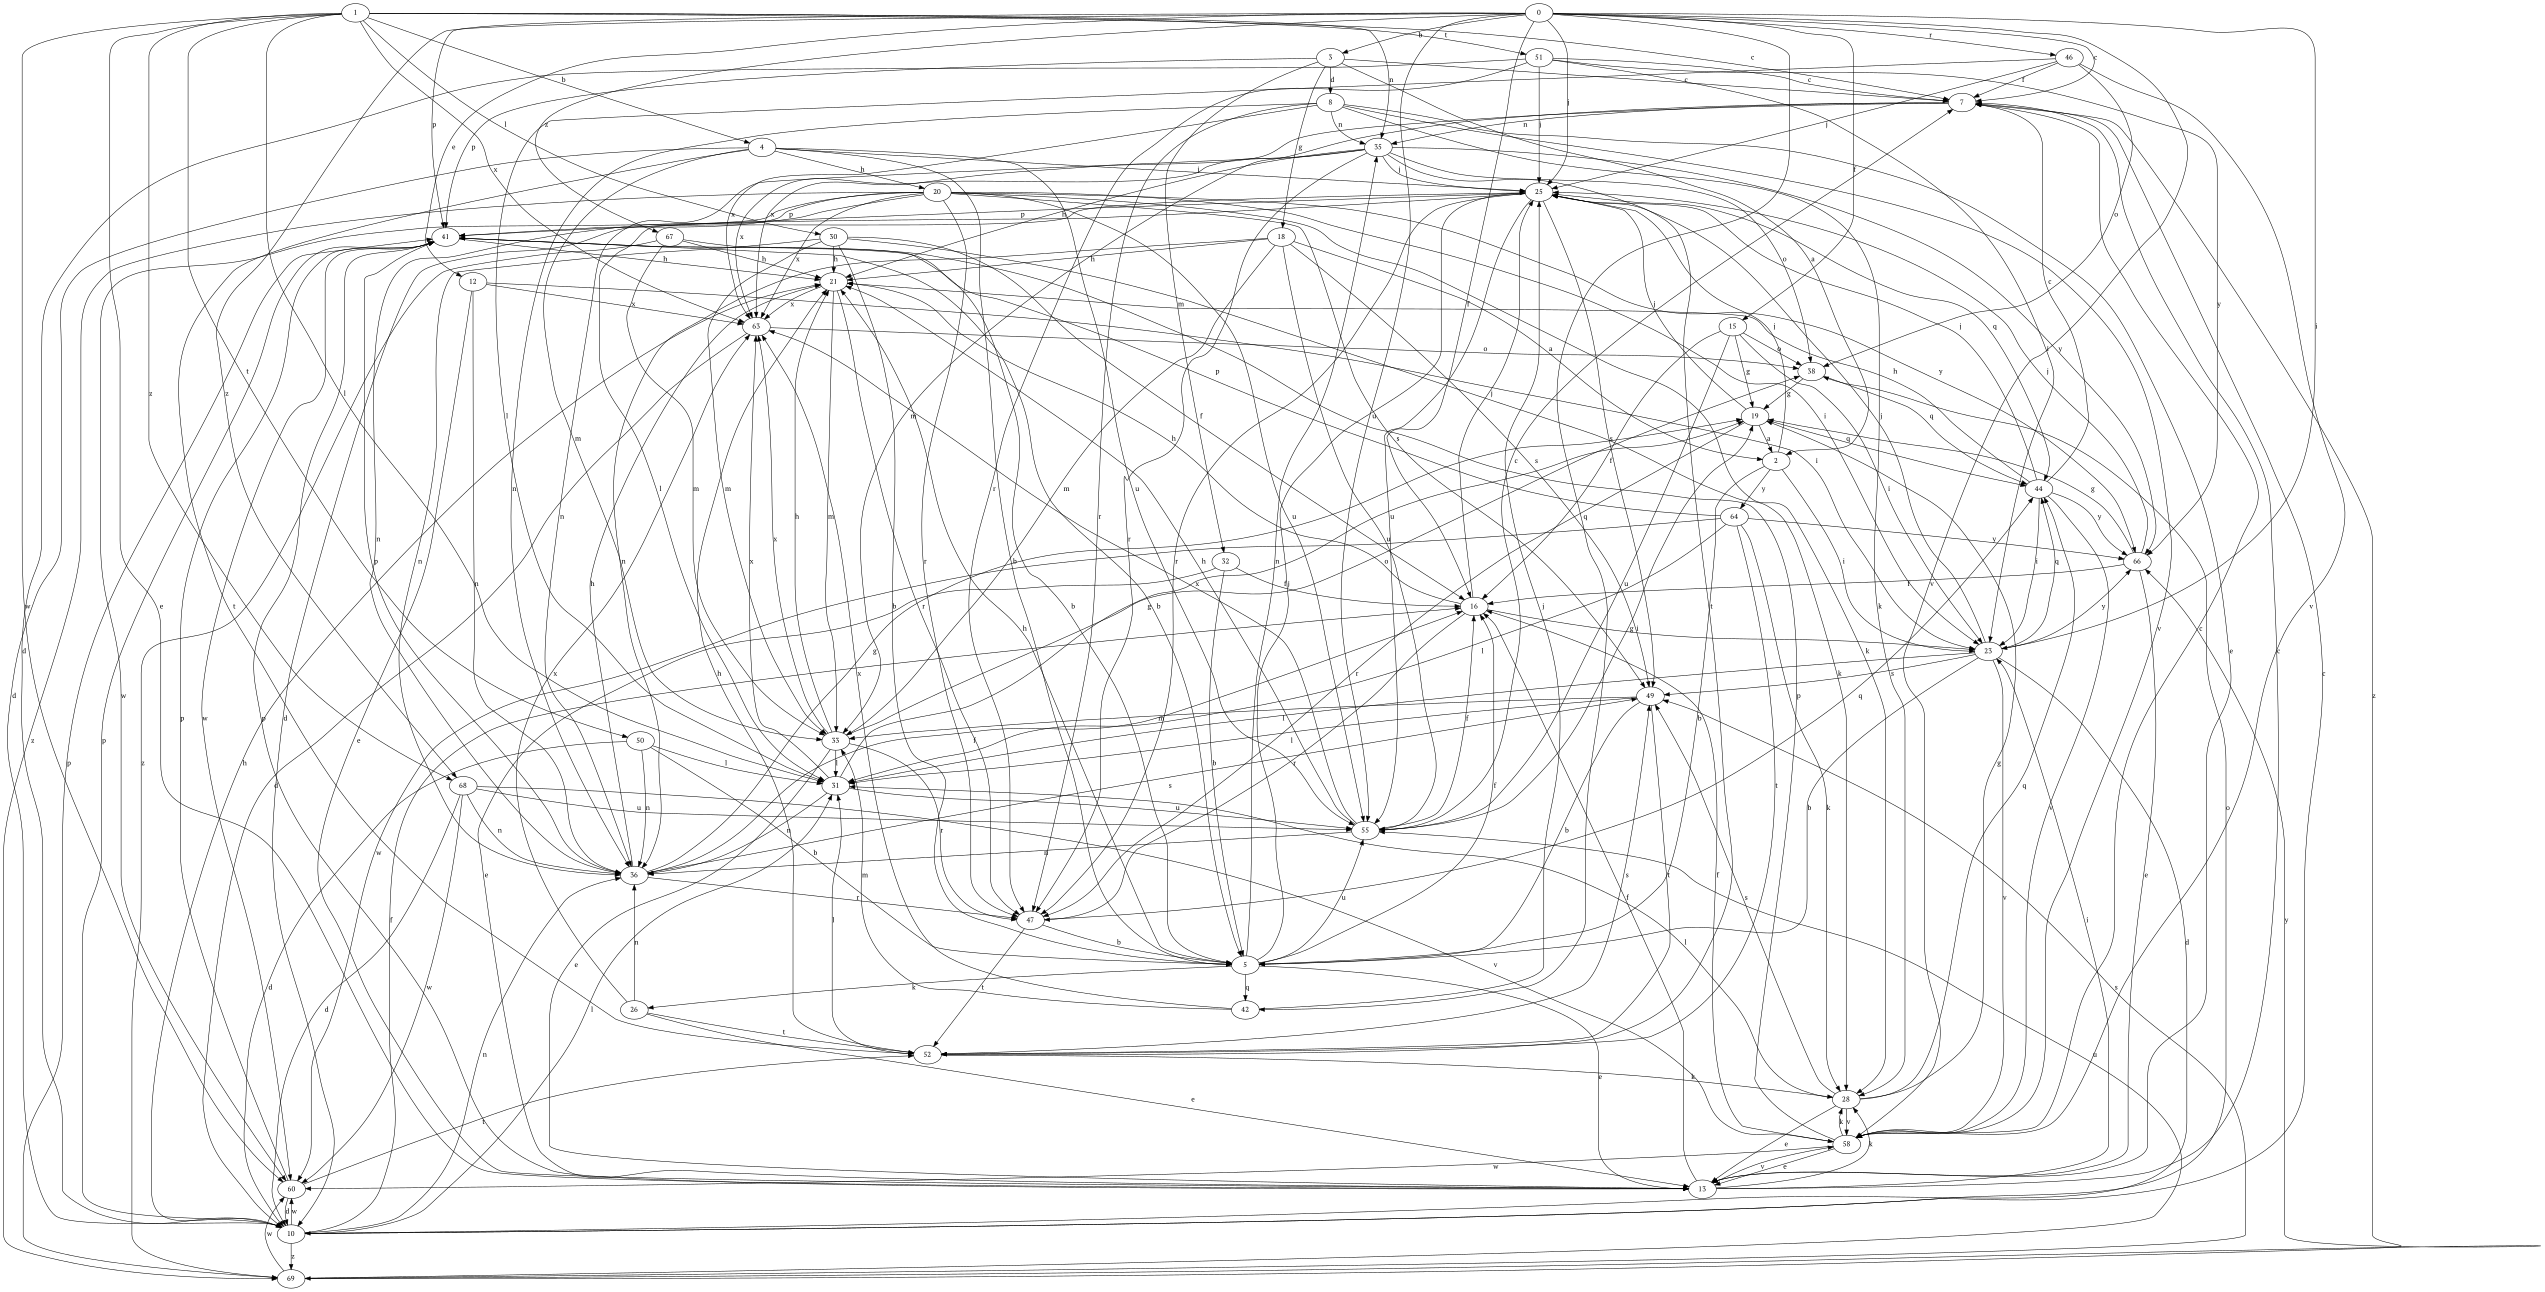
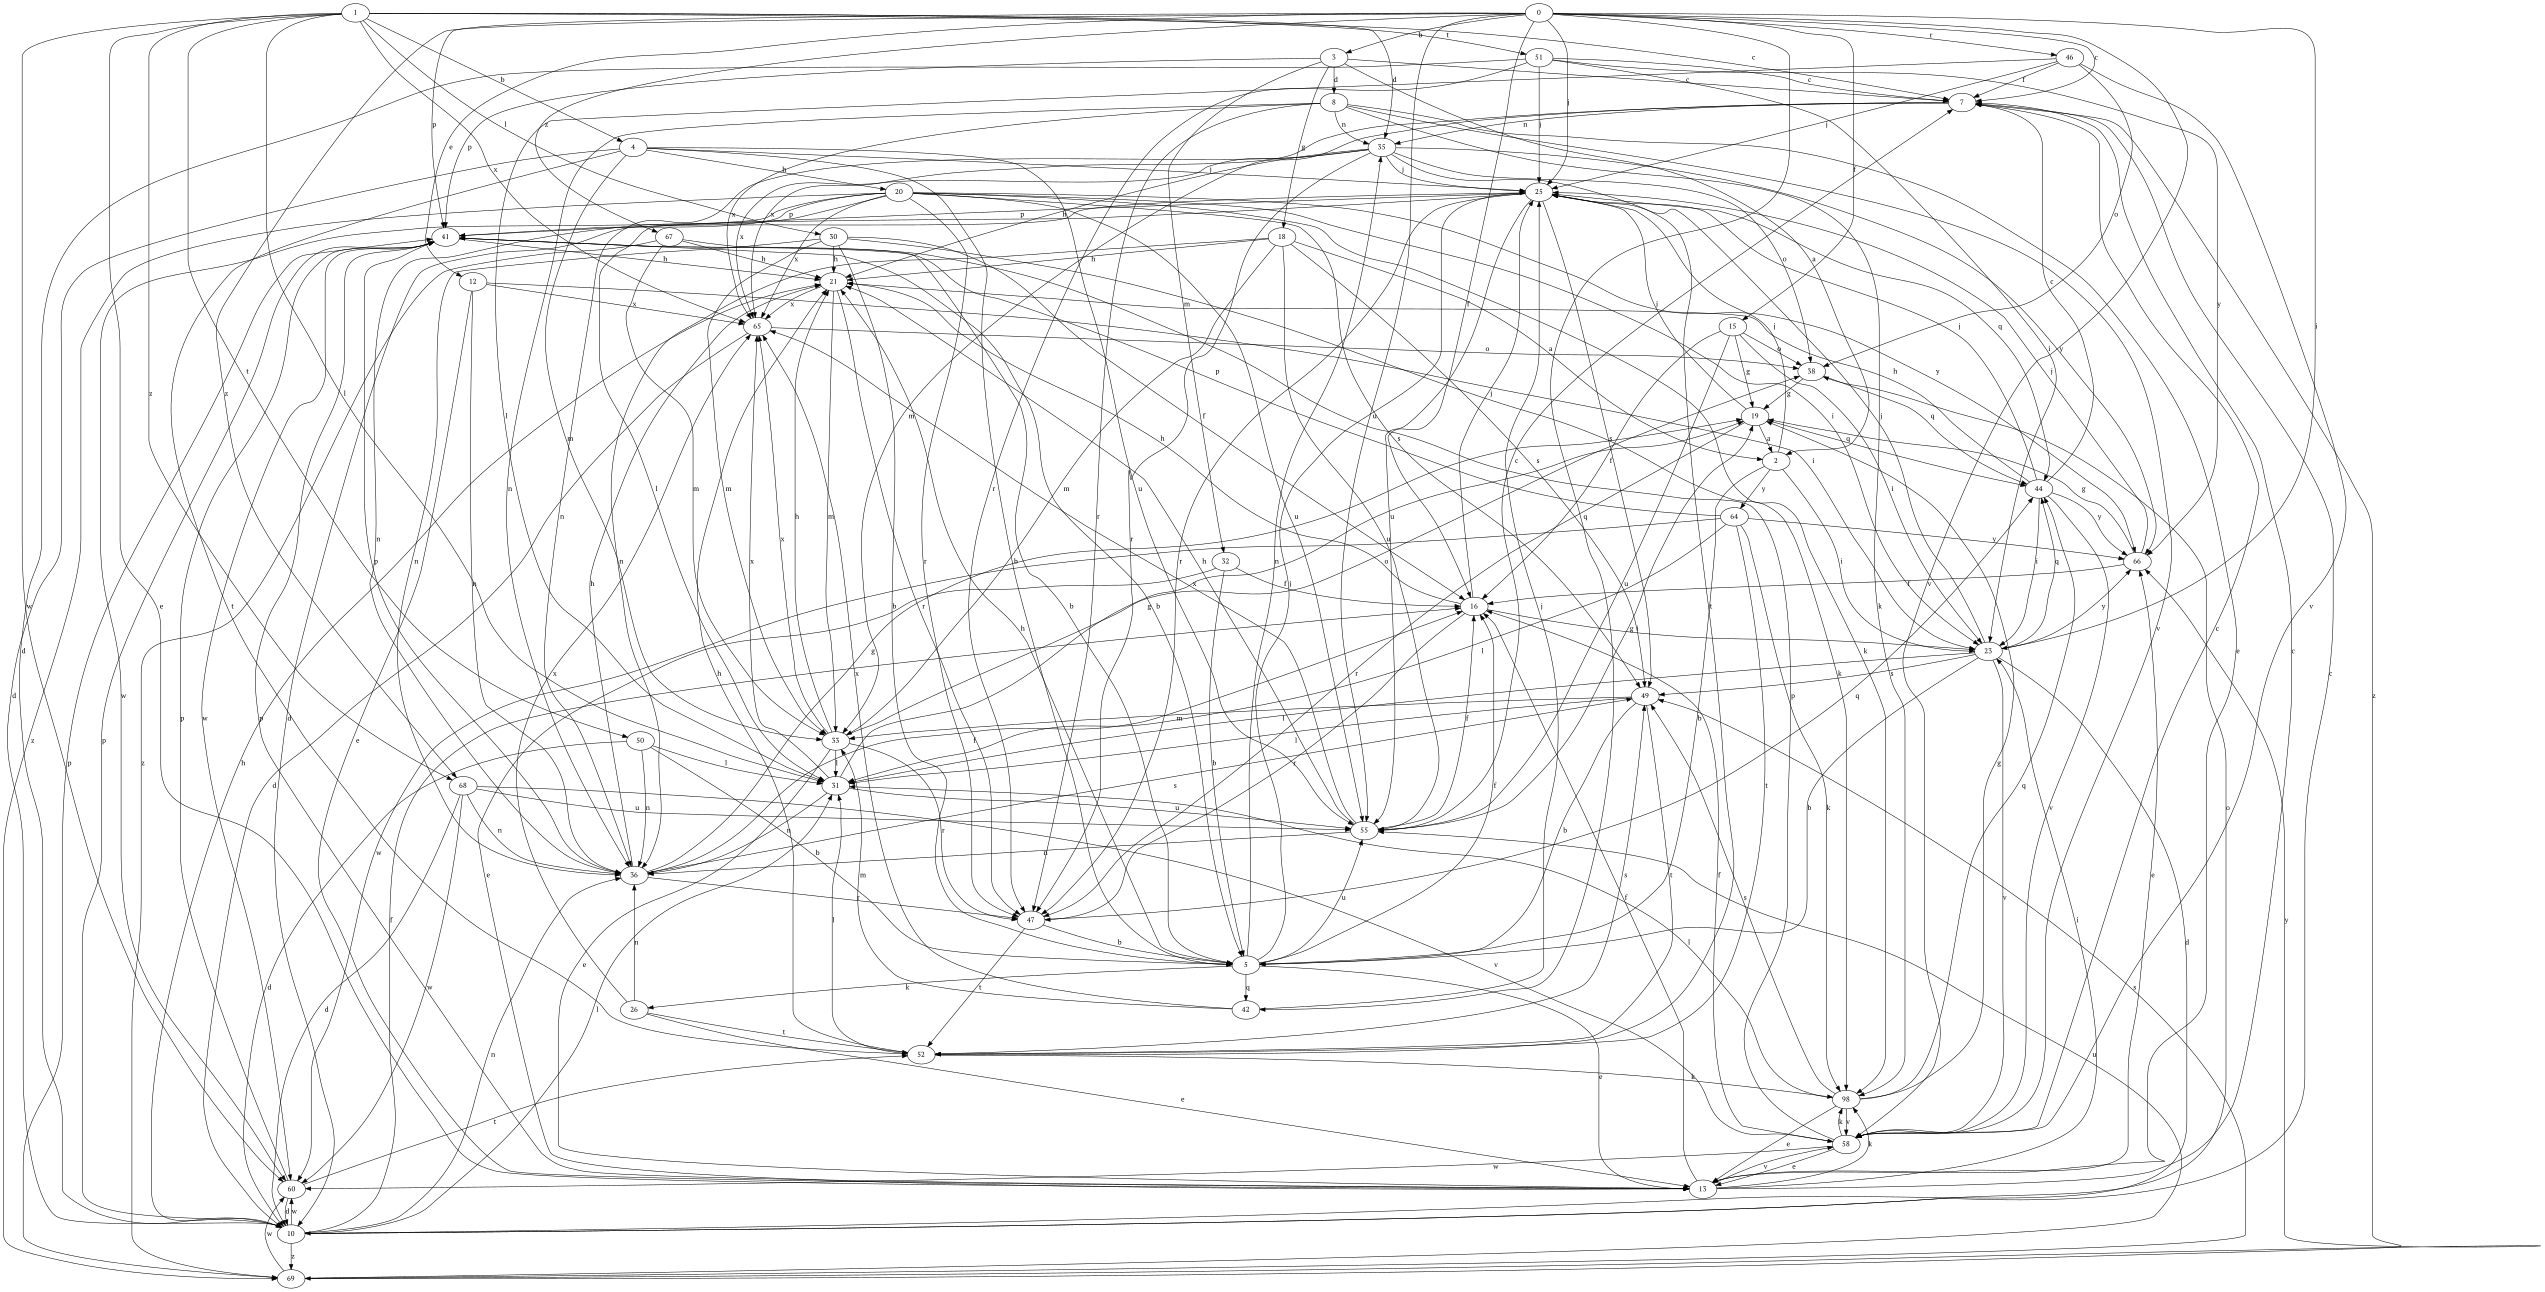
edge "1" -> "35": label "n" -> "d"
node "63": label "63" -> "65"
edge "66" -> "13": reversed
node "28": label "28" -> "98"
